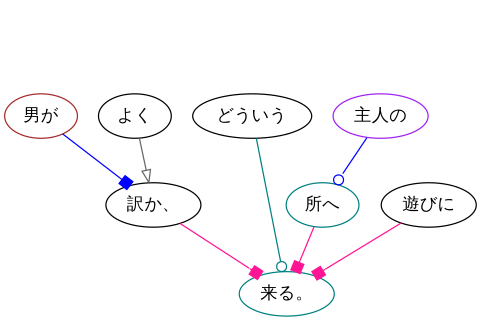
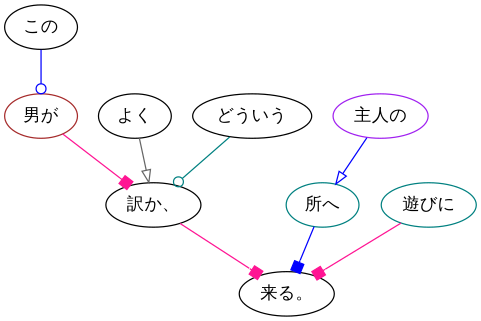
node "この": added
edge "男が" -> "訳か、": color blue -> deeppink
edge "主人の" -> "所へ": arrowhead odot -> onormal
edge "どういう" -> "来る。": now "どういう" -> "訳か、"
node "遊びに": color black -> teal
edge "所へ" -> "来る。": color deeppink -> blue
node "来る。": color teal -> black
